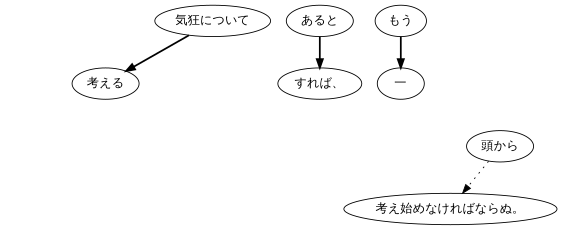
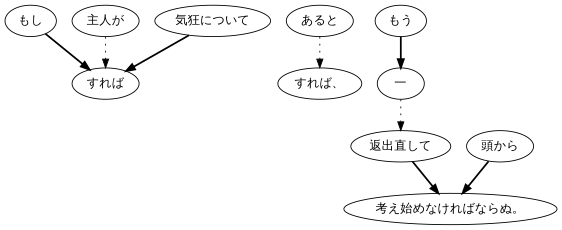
node "もし": added
node "主人が": added
edge "あると" -> "すれば、": style bold -> dotted
node "考える": label "考える" -> "すれば"
node "返出直して": added
edge "頭から" -> "考え始めなければならぬ。": style dotted -> bold
